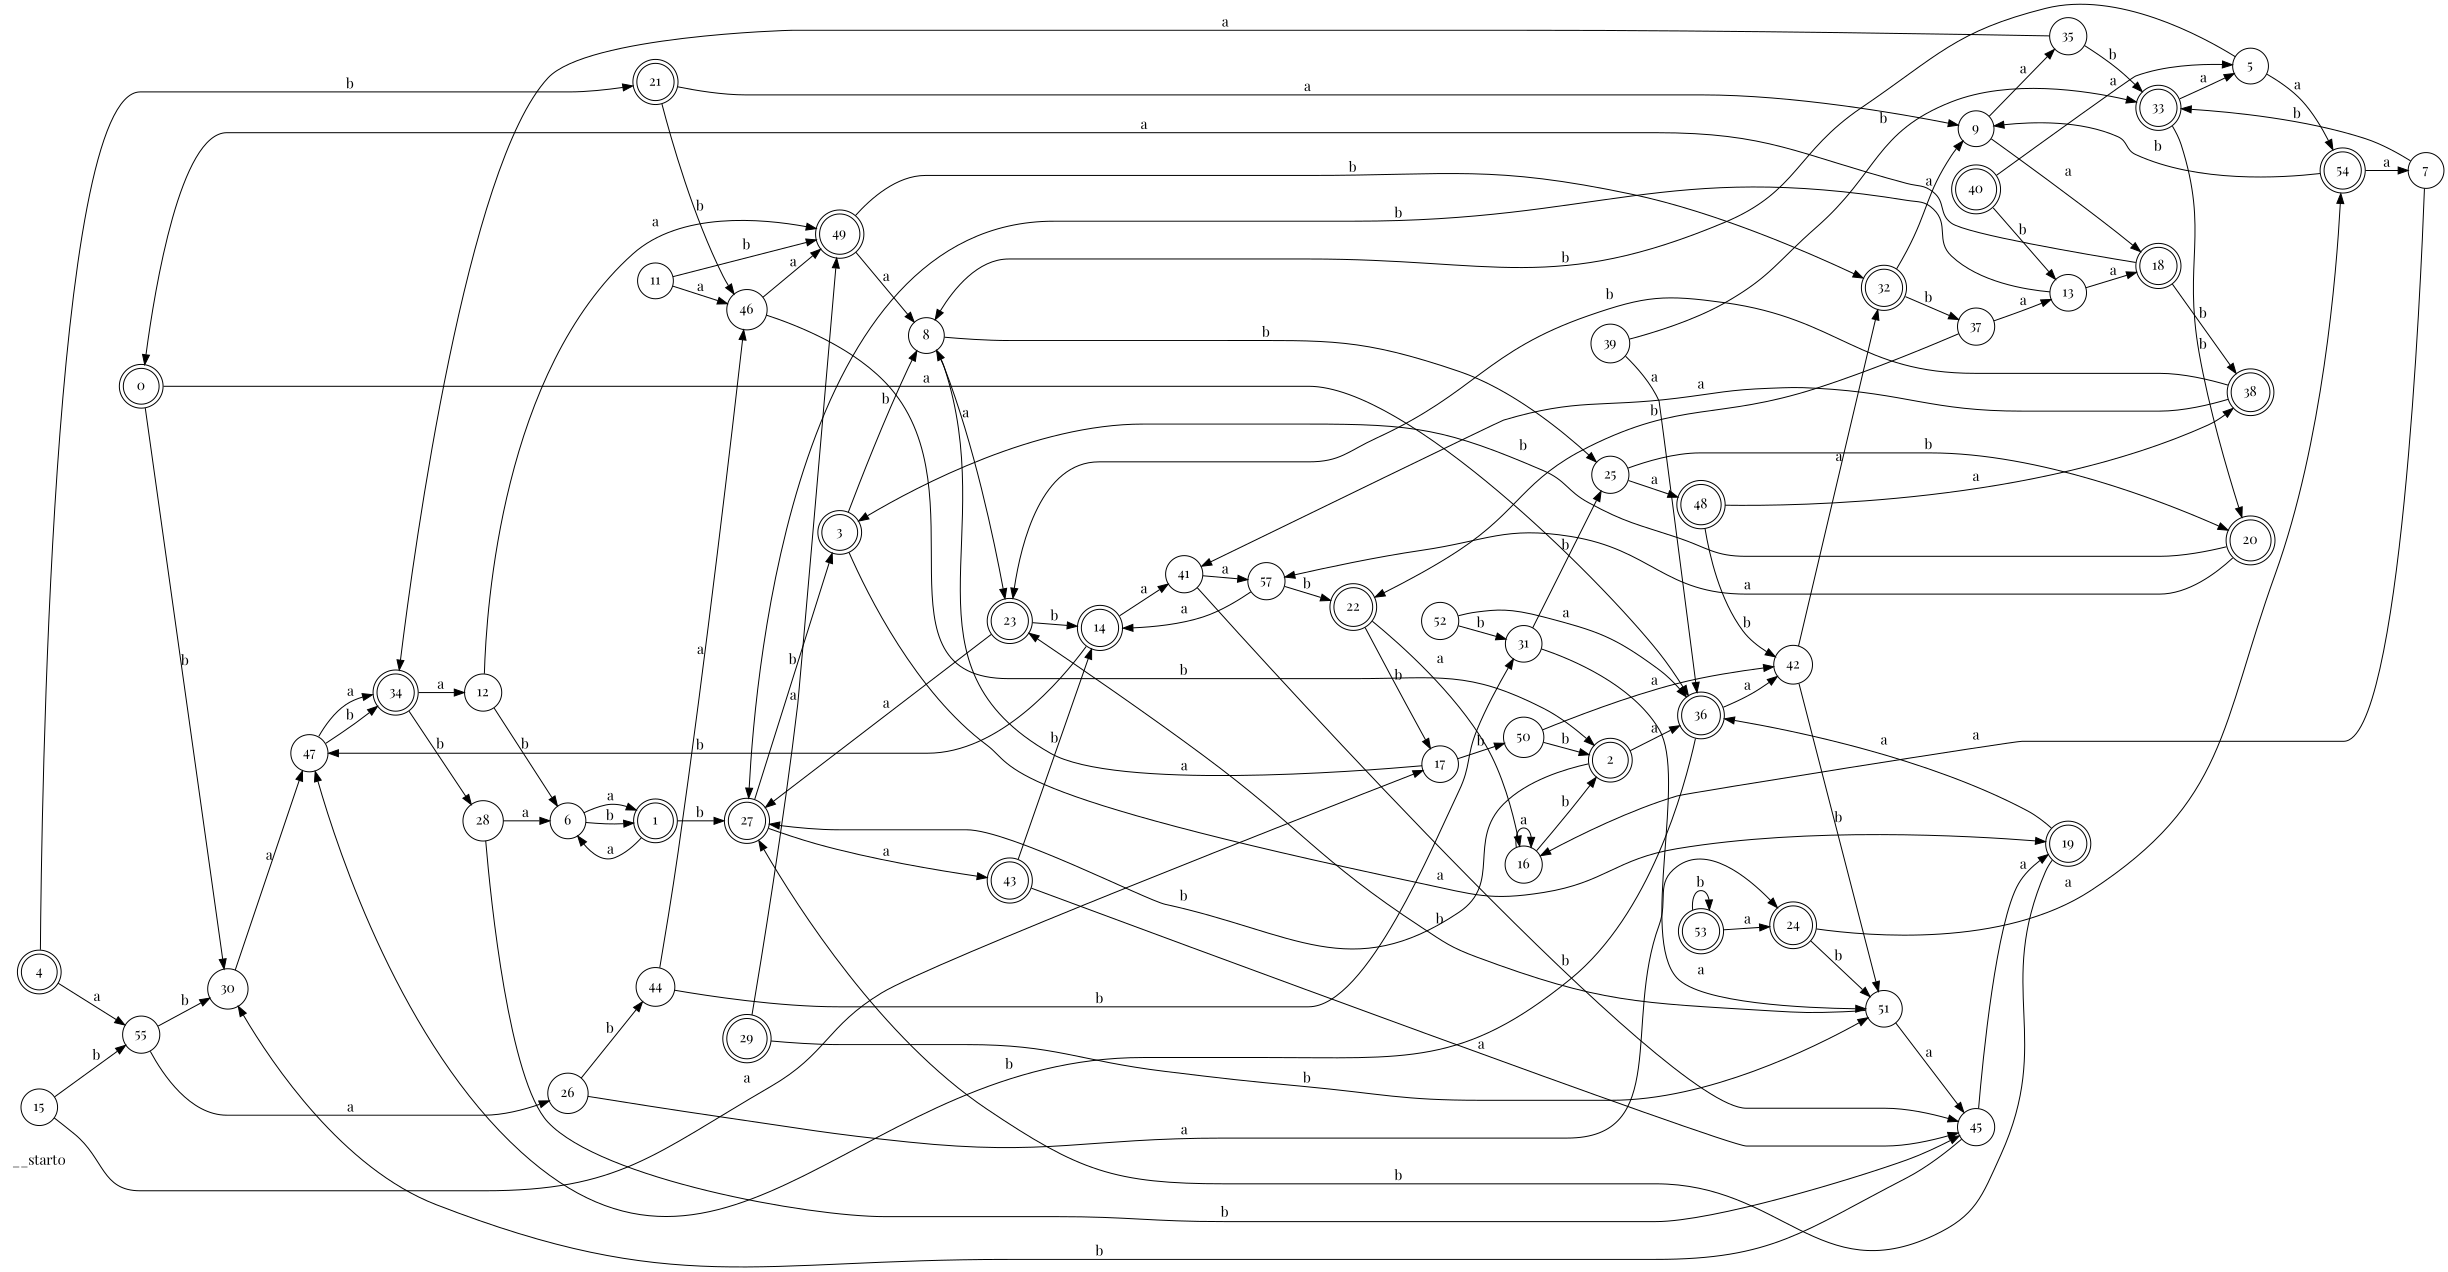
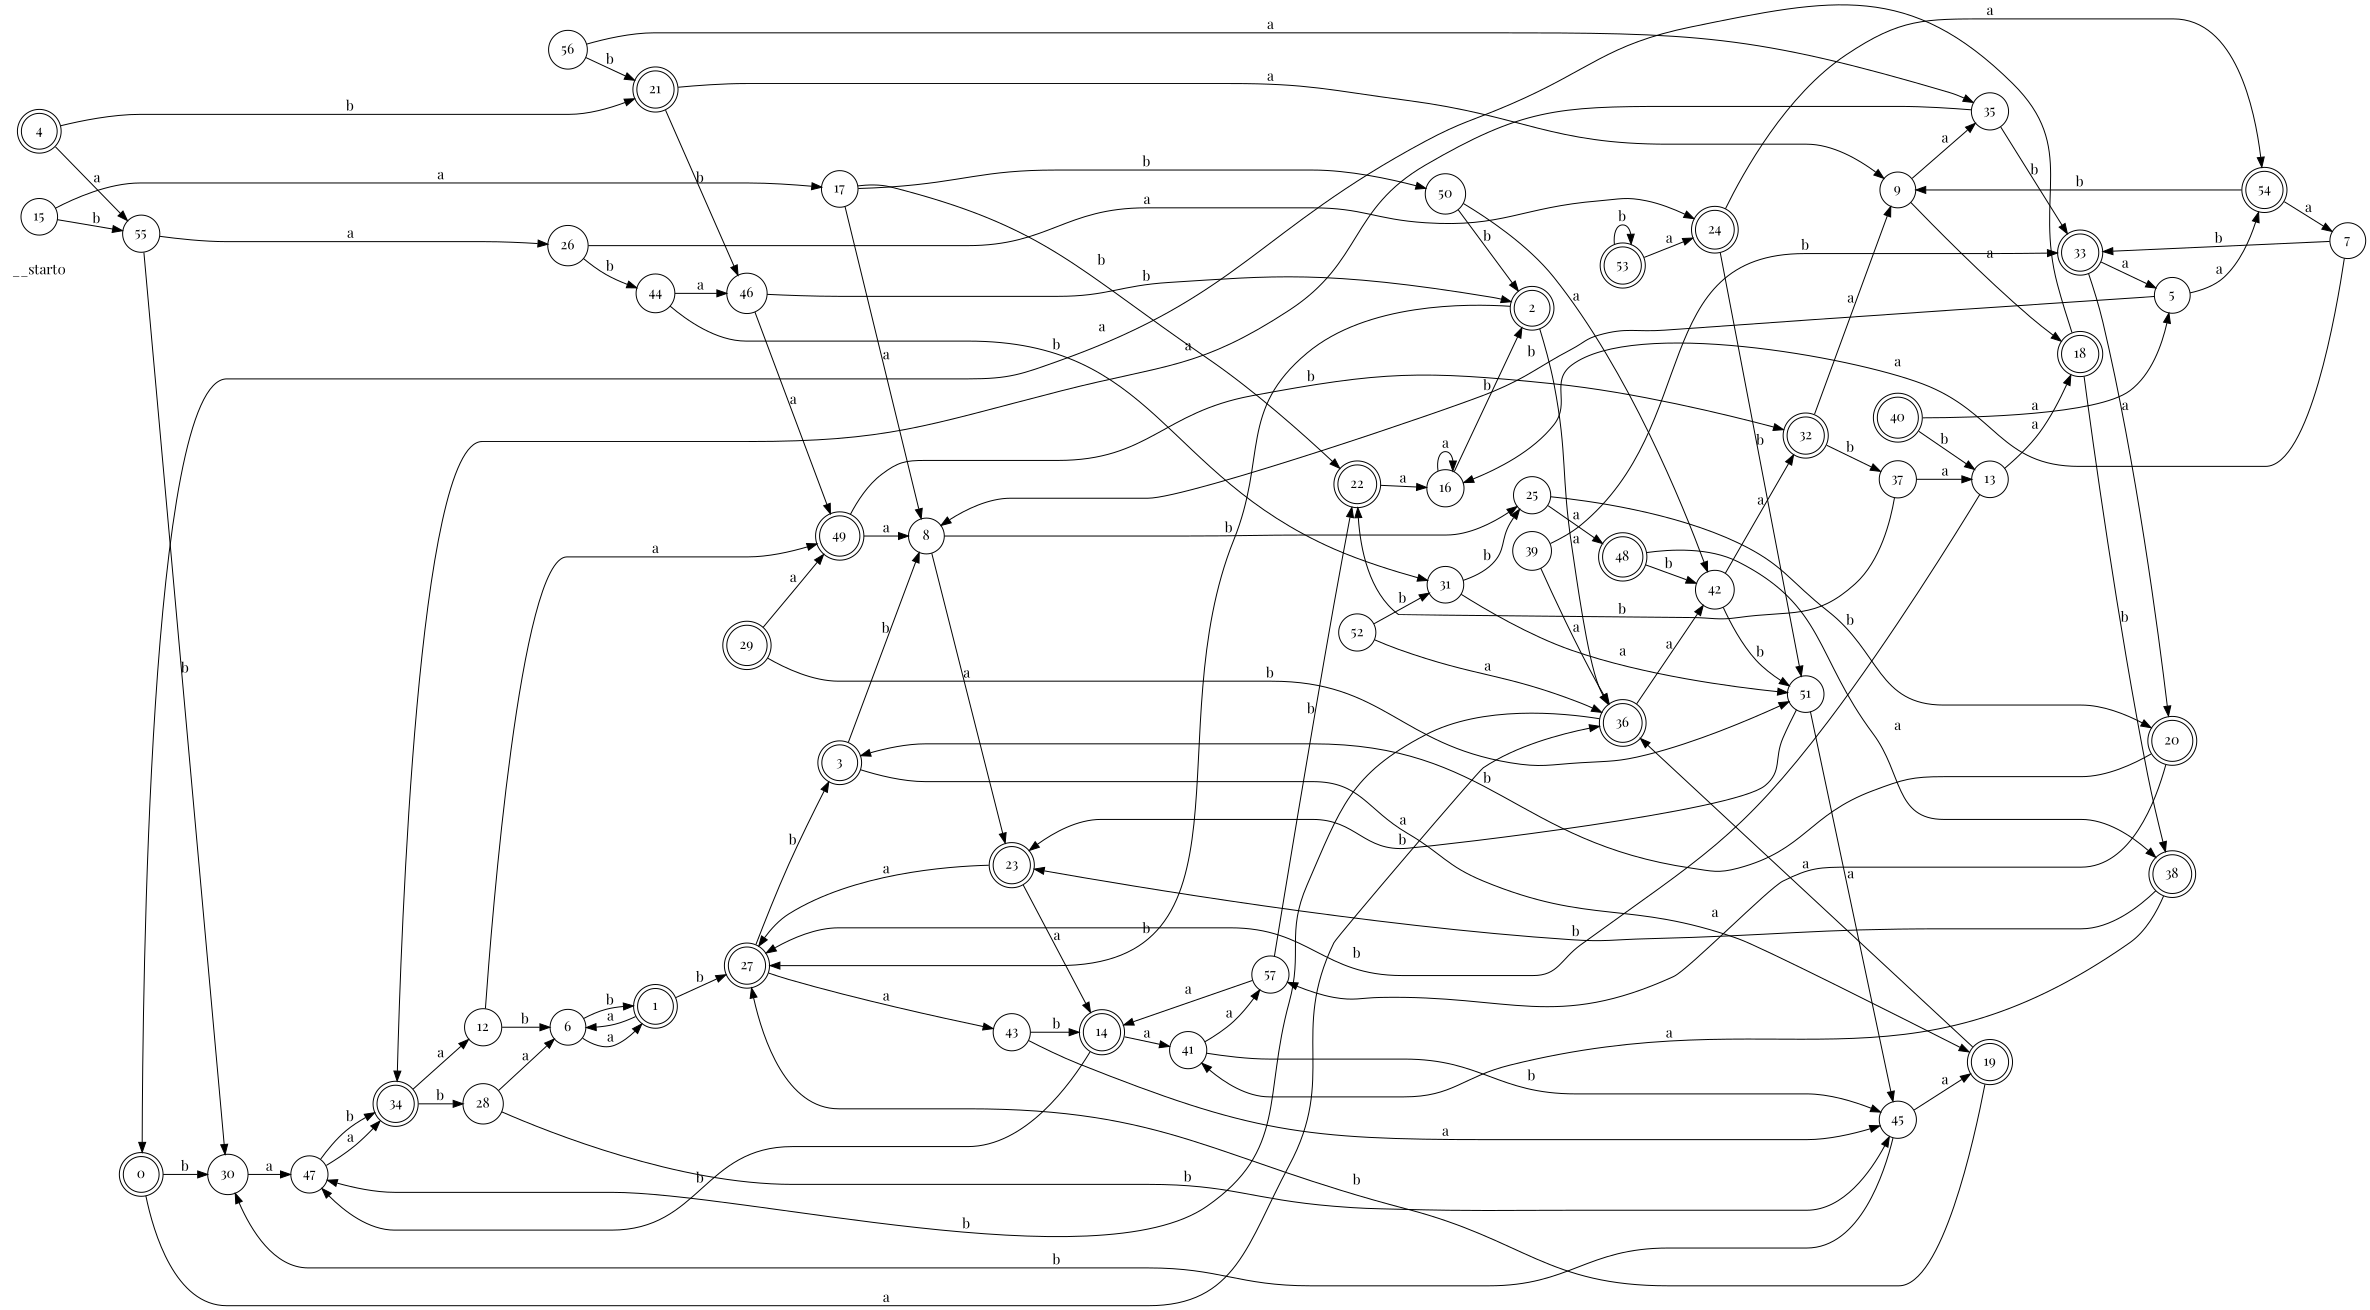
node "56": added
node "11": removed
edge "33" -> "20": label "b" -> "a"
edge "23" -> "14": label "b" -> "a"
edge "22" -> "17": reversed
node "43": shape doublecircle -> circle
